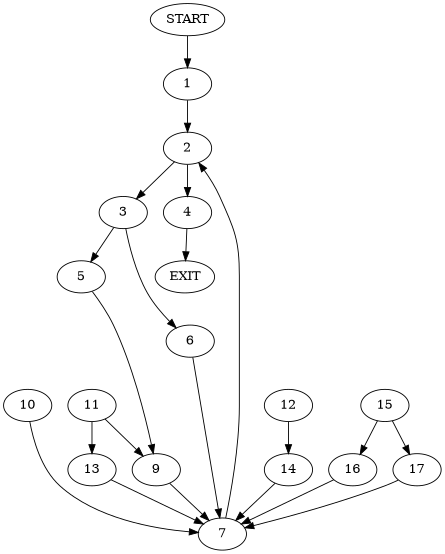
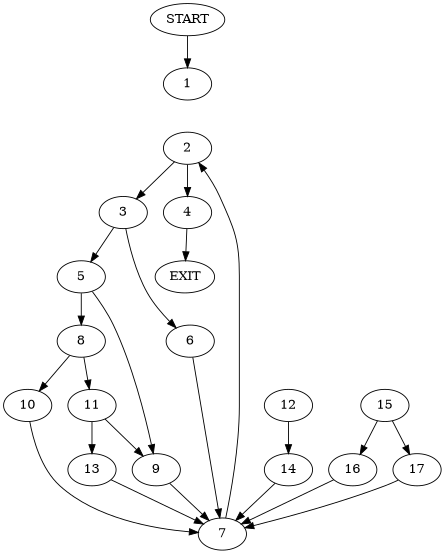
edge "1" -> "2": removed
node "8": added
